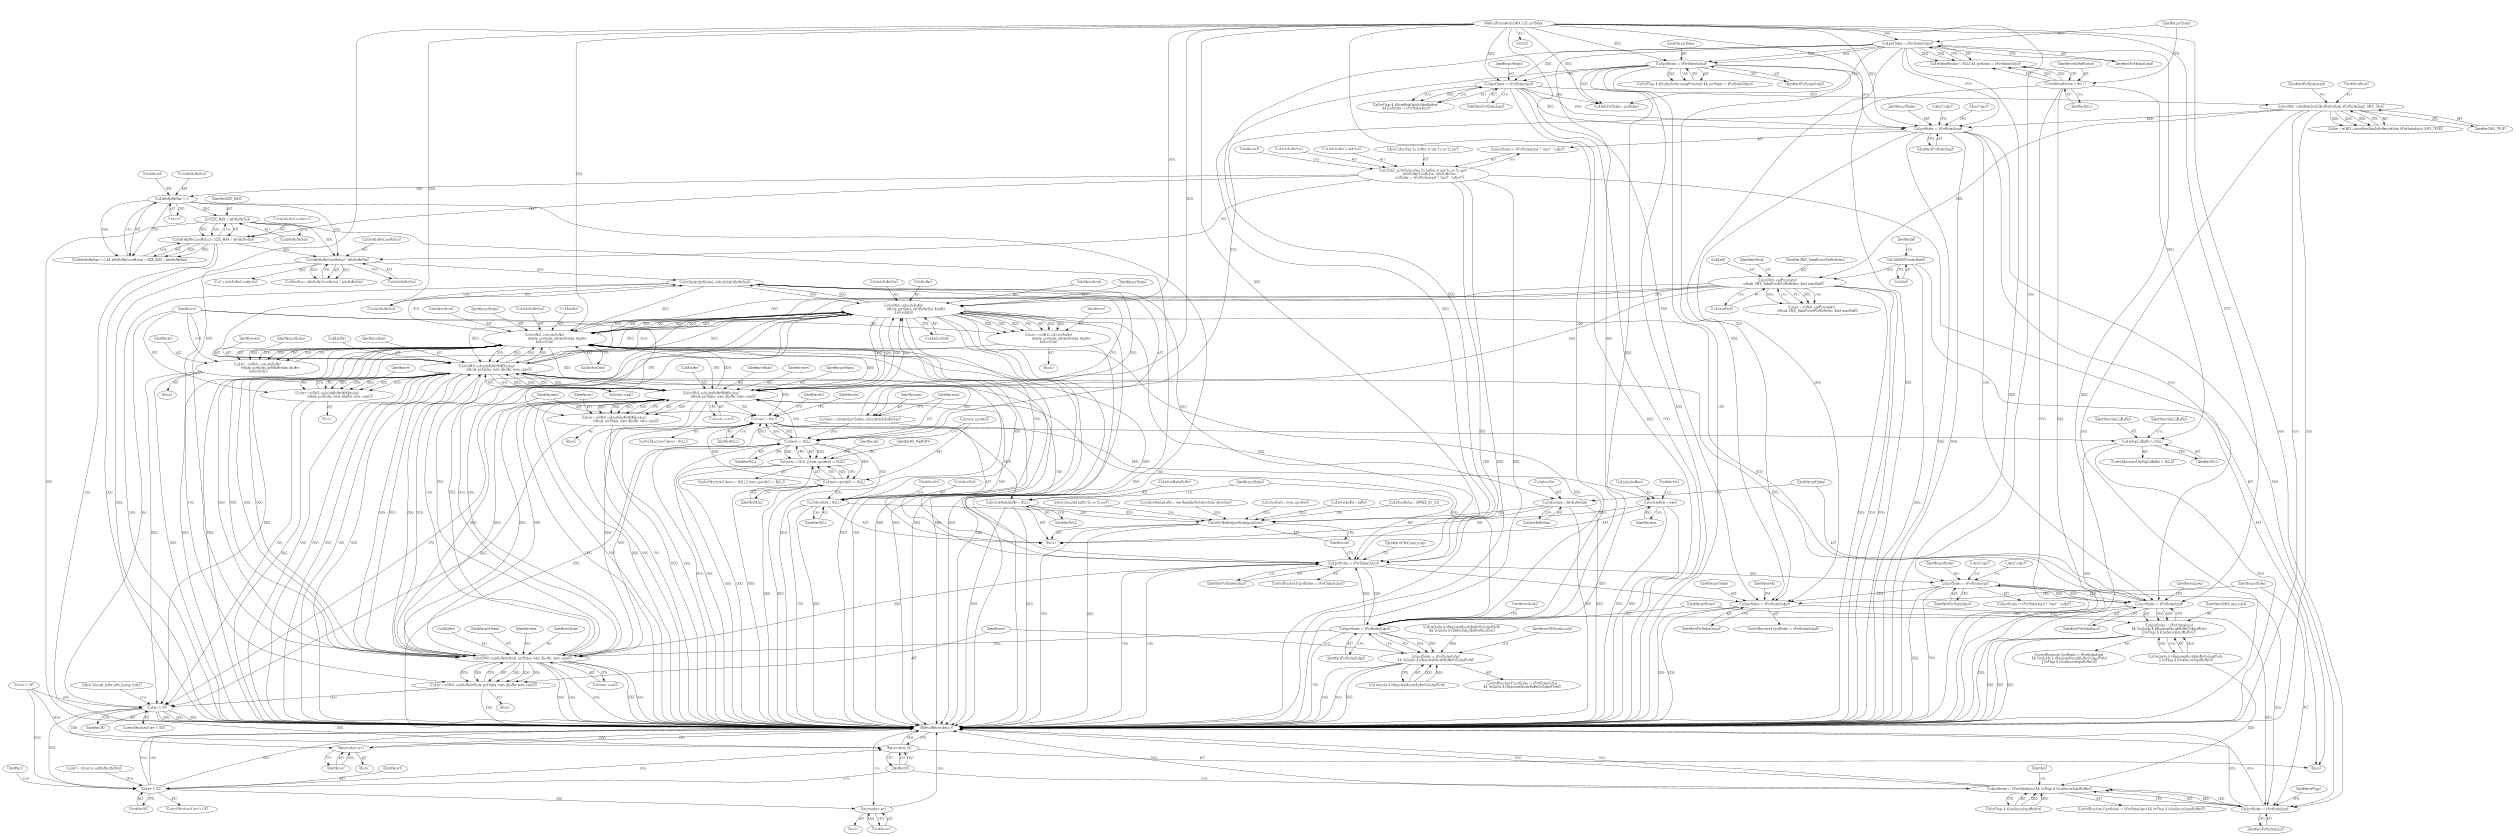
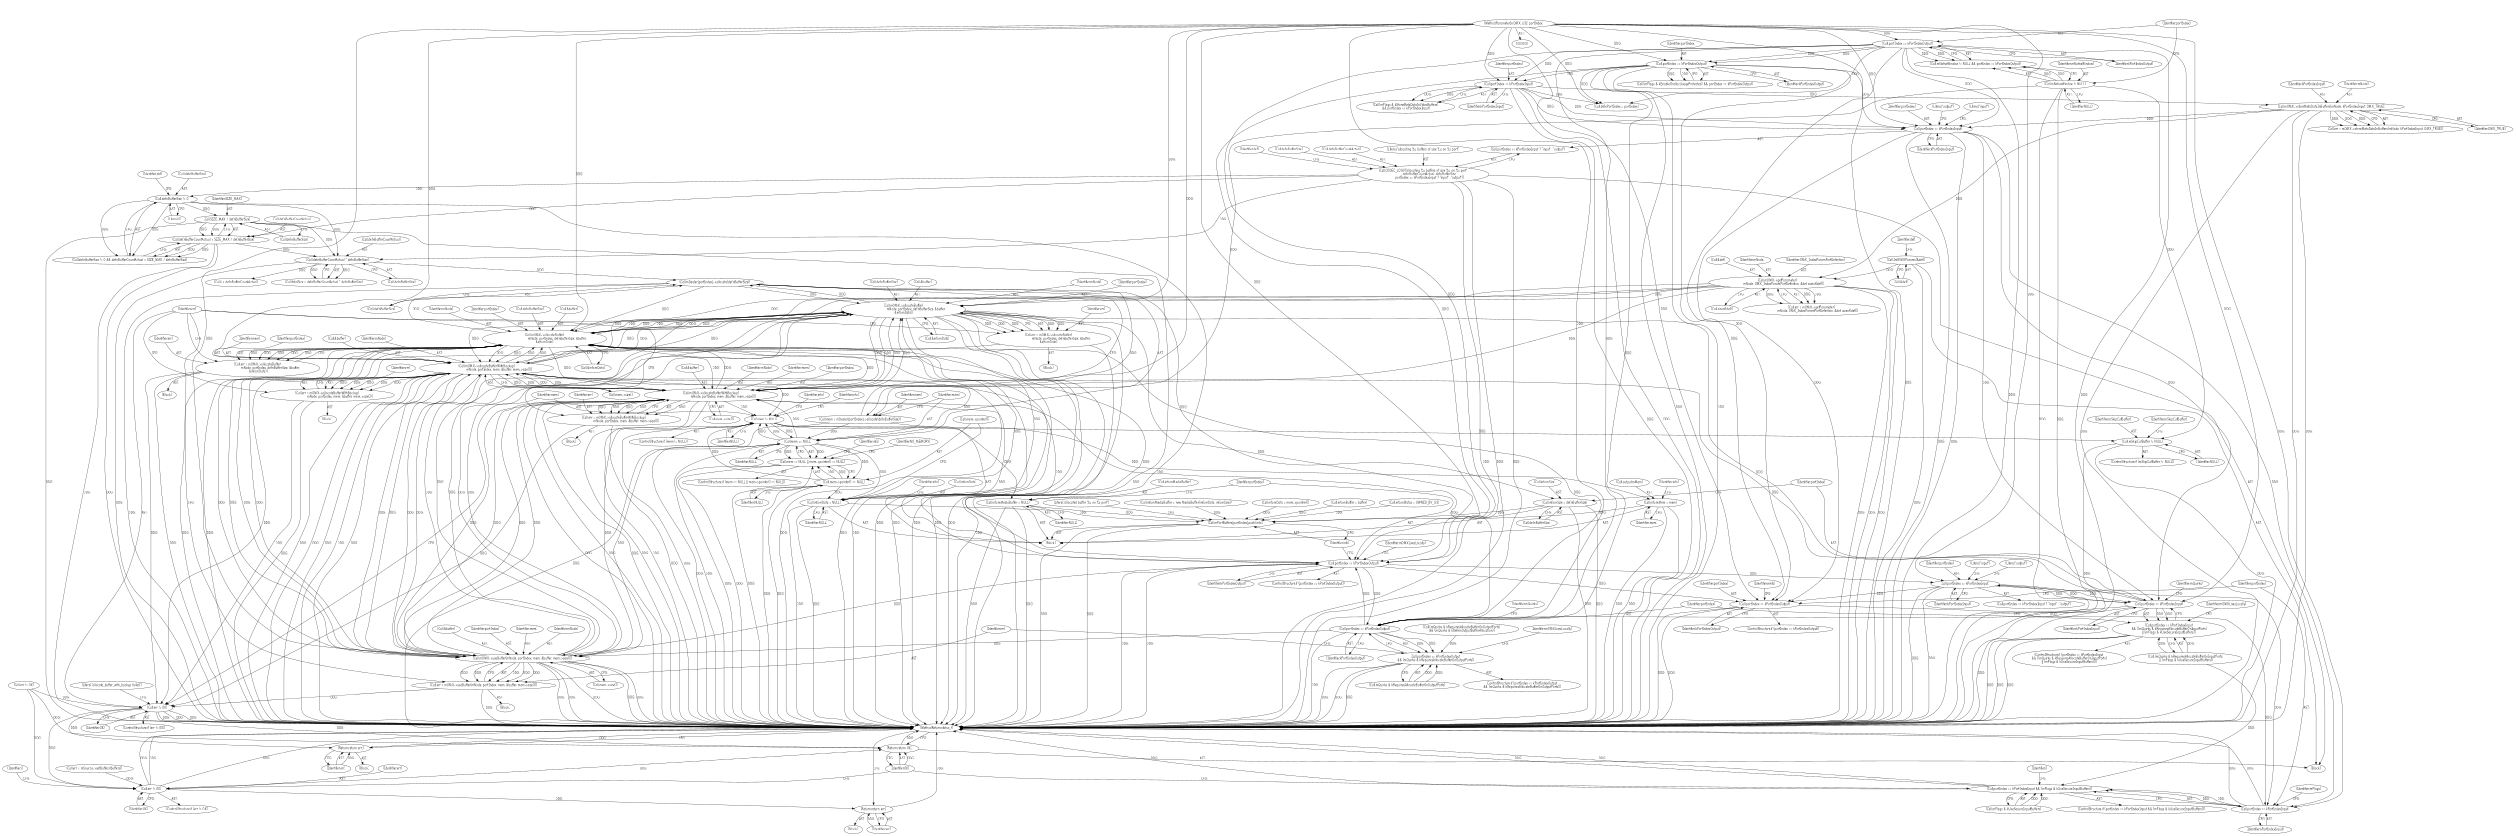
edge "(Call,mem->pointer())" -> "(Call,mem == NULL)": now "(Call,mem->pointer())" -> "(Call,info.mData = NULL)"
